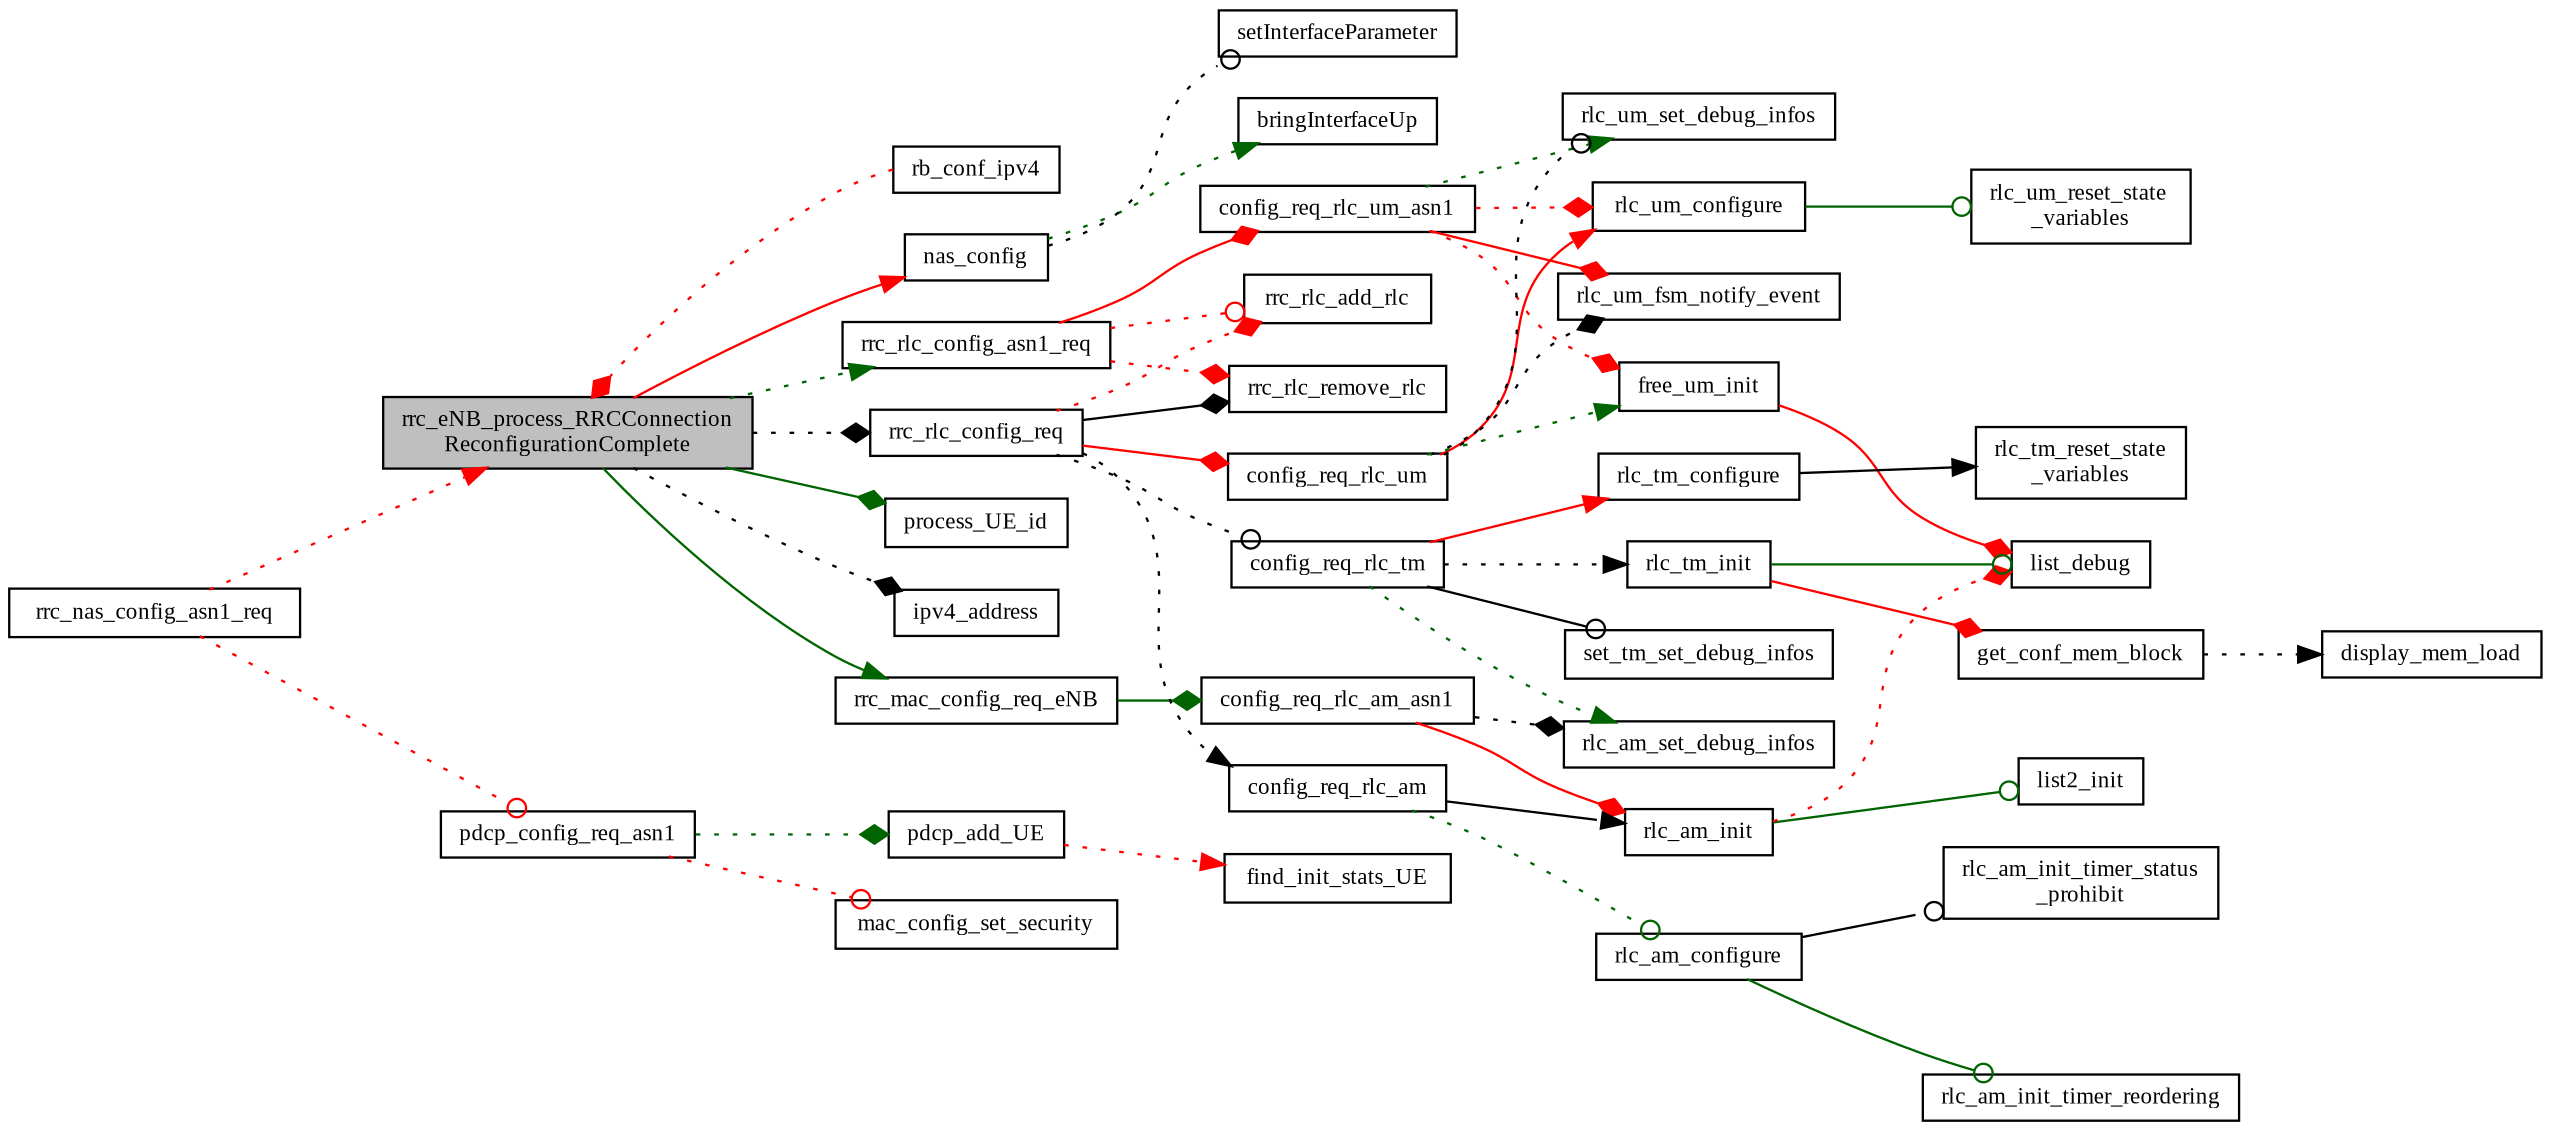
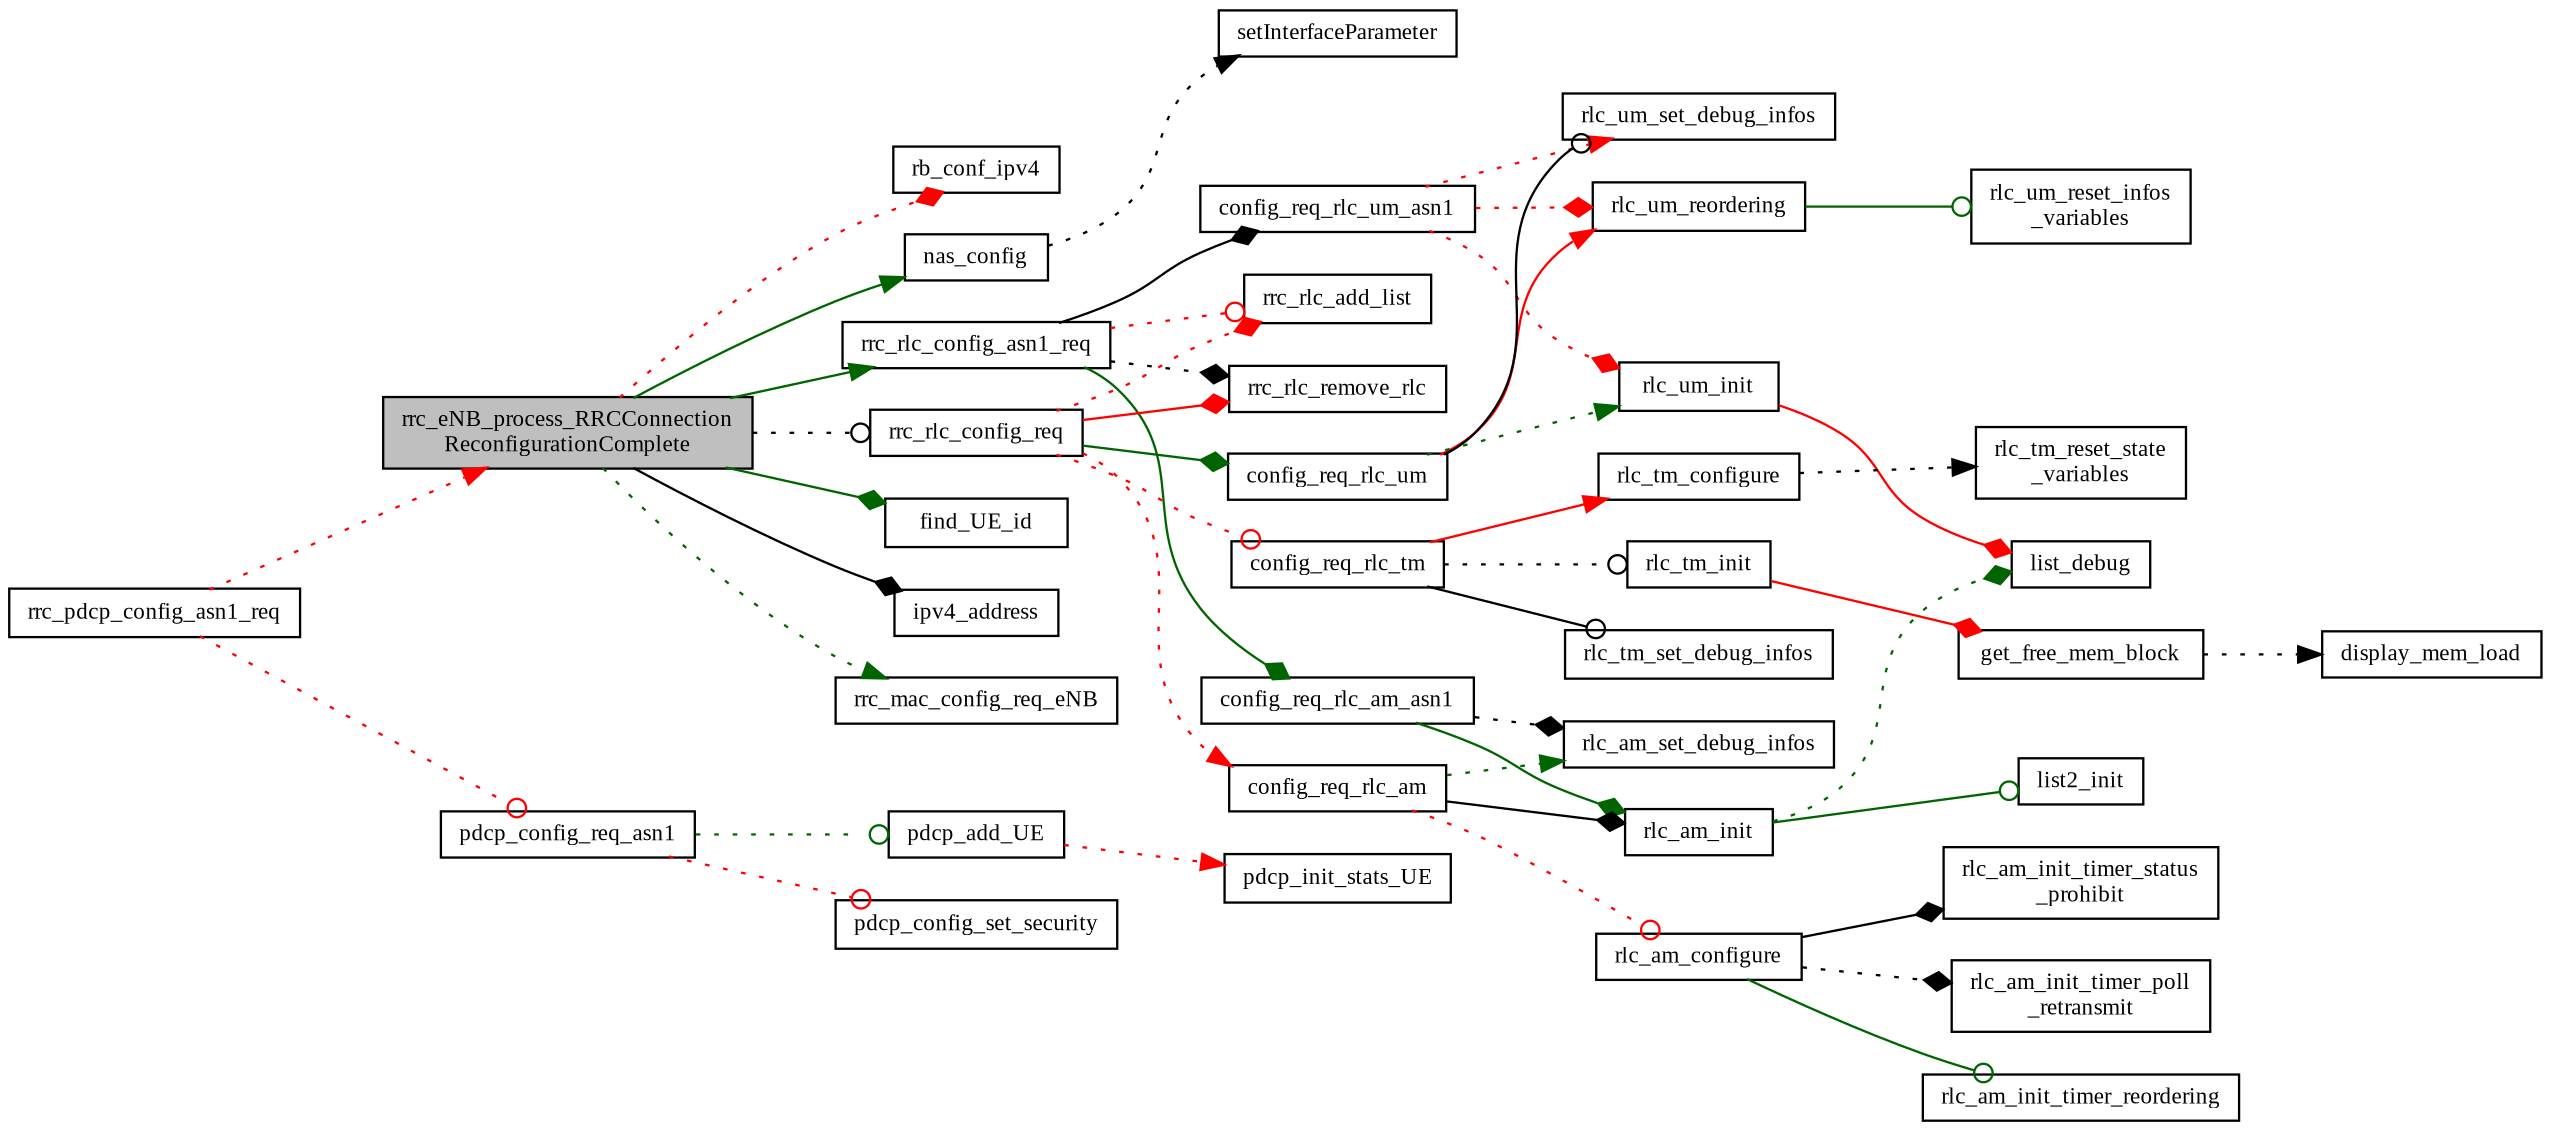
node "bringInterfaceUp": removed
edge "config_req_rlc_um_asn1" -> "rlc_um_set_debug_infos": color darkgreen -> red
edge "nas_config" -> "setInterfaceParameter": arrowhead odot -> normal
node "rlc_um_configure": label "rlc_um_configure" -> "rlc_um_reordering"
node "rlc_um_reset_state _variables": label "rlc_um_reset_state _variables" -> "rlc_um_reset_infos _variables"
edge "rb_conf_ipv4" -> "rrc_eNB_process_RRCConnection ReconfigurationComplete": reversed
edge "config_req_rlc_um" -> "rlc_um_set_debug_infos": style dotted -> solid
edge "rrc_rlc_config_asn1_req" -> "config_req_rlc_um_asn1": color red -> black
node "rlc_um_fsm_notify_event": removed
node "rrc_rlc_add_rlc": label "rrc_rlc_add_rlc" -> "rrc_rlc_add_list"
edge "rrc_eNB_process_RRCConnection ReconfigurationComplete" -> "nas_config": color red -> darkgreen
edge "rrc_rlc_config_asn1_req" -> "rrc_rlc_remove_rlc": color red -> black
edge "rrc_eNB_process_RRCConnection ReconfigurationComplete" -> "rrc_rlc_config_asn1_req": style dotted -> solid
node "free_um_init": label "free_um_init" -> "rlc_um_init"
edge "rrc_rlc_config_req" -> "rrc_rlc_remove_rlc": color black -> red
edge "rrc_eNB_process_RRCConnection ReconfigurationComplete" -> "rrc_rlc_config_req": arrowhead diamond -> odot
edge "rrc_rlc_config_req" -> "config_req_rlc_um": color red -> darkgreen
edge "rlc_tm_configure" -> "rlc_tm_reset_state _variables": style solid -> dotted
edge "rrc_rlc_config_req" -> "config_req_rlc_tm": color black -> red
node "process_UE_id": label "process_UE_id" -> "find_UE_id"
edge "rrc_eNB_process_RRCConnection ReconfigurationComplete" -> "ipv4_address": style dotted -> solid
edge "config_req_rlc_tm" -> "rlc_tm_init": arrowhead normal -> odot
edge "rlc_tm_init" -> "list_debug": removed
edge "rrc_eNB_process_RRCConnection ReconfigurationComplete" -> "rrc_mac_config_req_eNB": style solid -> dotted
edge "rrc_rlc_config_req" -> "config_req_rlc_am": color black -> red
node "rrc_nas_config_asn1_req": label "rrc_nas_config_asn1_req" -> "rrc_pdcp_config_asn1_req"
node "set_tm_set_debug_infos": label "set_tm_set_debug_infos" -> "rlc_tm_set_debug_infos"
node "get_conf_mem_block": label "get_conf_mem_block" -> "get_free_mem_block"
edge "config_req_rlc_tm" -> "rlc_am_set_debug_infos": now "config_req_rlc_am" -> "rlc_am_set_debug_infos"
edge "rrc_mac_config_req_eNB" -> "config_req_rlc_am_asn1": now "rrc_rlc_config_asn1_req" -> "config_req_rlc_am_asn1"
edge "rlc_am_init" -> "list_debug": color red -> darkgreen
edge "config_req_rlc_am_asn1" -> "rlc_am_init": color red -> darkgreen
edge "config_req_rlc_am" -> "rlc_am_init": arrowhead normal -> diamond
edge "pdcp_config_req_asn1" -> "pdcp_add_UE": arrowhead diamond -> odot
edge "config_req_rlc_am" -> "rlc_am_configure": color darkgreen -> red
node "find_init_stats_UE": label "find_init_stats_UE" -> "pdcp_init_stats_UE"
node "mac_config_set_security": label "mac_config_set_security" -> "pdcp_config_set_security"
edge "rlc_am_configure" -> "rlc_am_init_timer_status _prohibit": arrowhead odot -> diamond
node "rlc_am_init_timer_poll _retransmit": added
